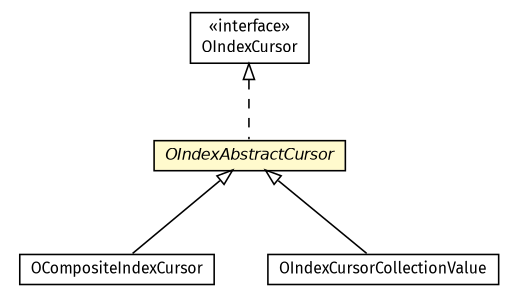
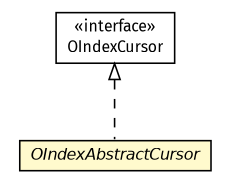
node "OCompositeIndexCursor": removed
node "OIndexCursorCollectionValue": removed
